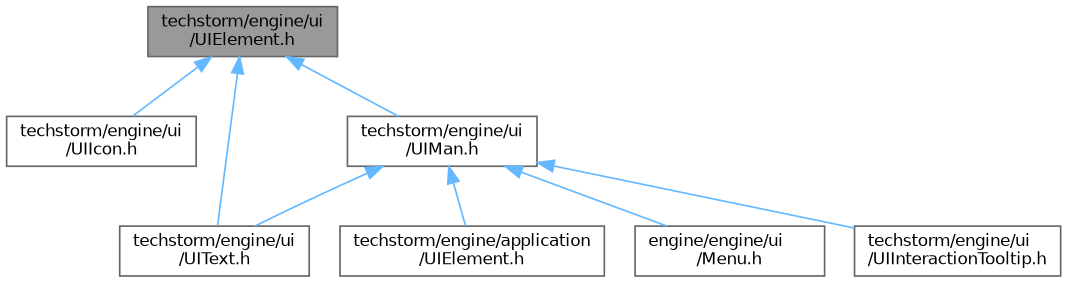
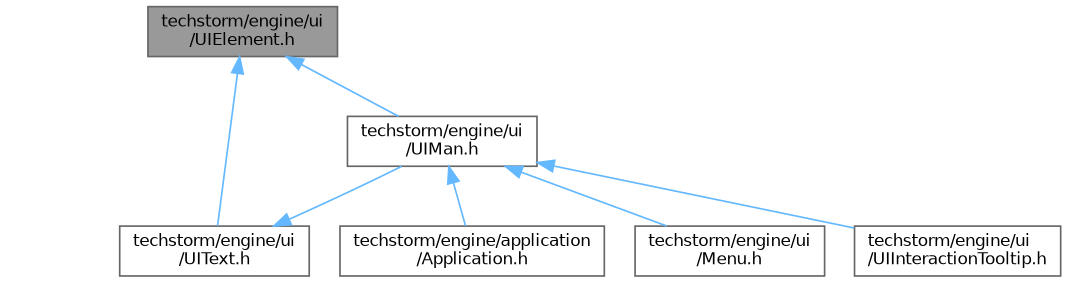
node "techstorm/engine/ui /UIIcon.h": removed
edge "techstorm/engine/ui /UIText.h" -> "techstorm/engine/ui /UIMan.h": reversed
node "techstorm/engine/application /UIElement.h": label "techstorm/engine/application /UIElement.h" -> "techstorm/engine/application /Application.h"
node "engine/engine/ui /Menu.h": label "engine/engine/ui /Menu.h" -> "techstorm/engine/ui /Menu.h"
